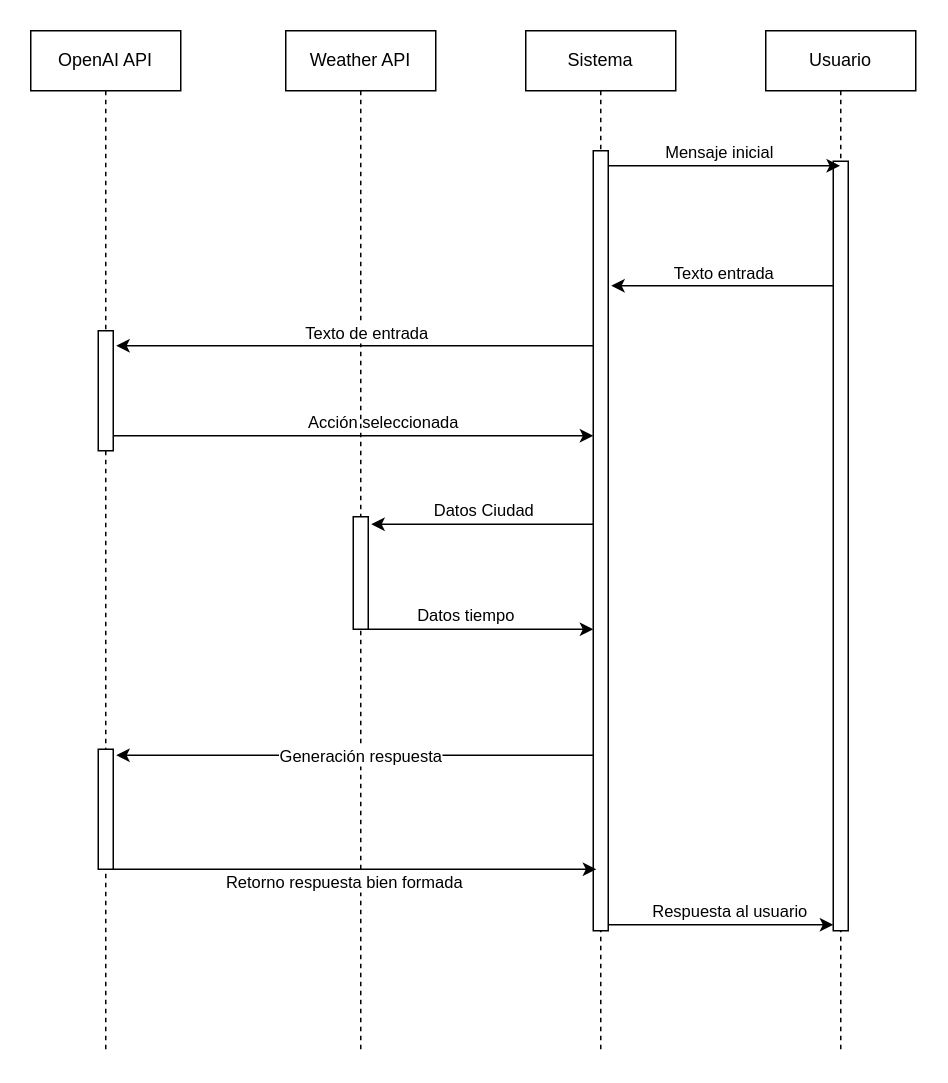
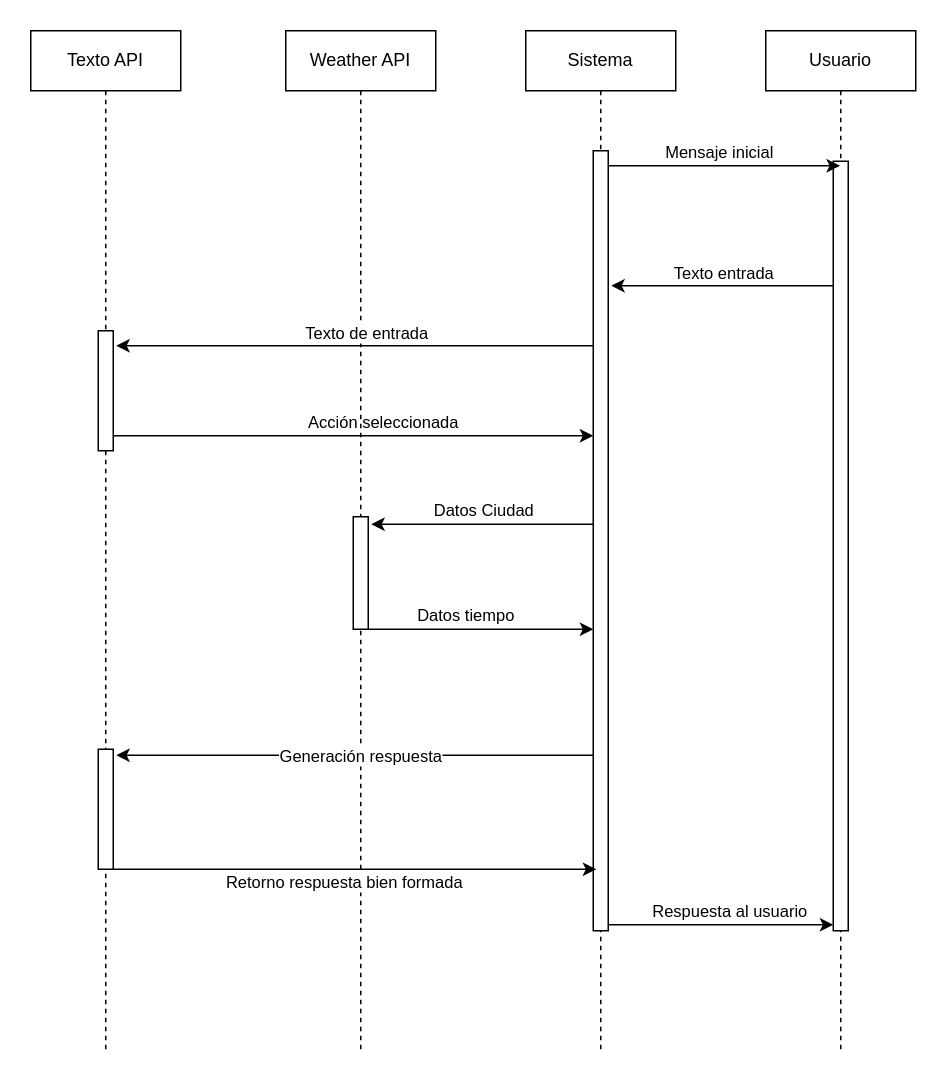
node "OpenAI API": label "OpenAI API" -> "Texto API"
